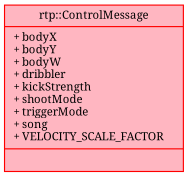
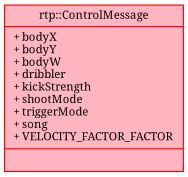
node "rtp::ControlMessage": text "+ VELOCITY_SCALE_FACTOR" -> "+ VELOCITY_FACTOR_FACTOR"
